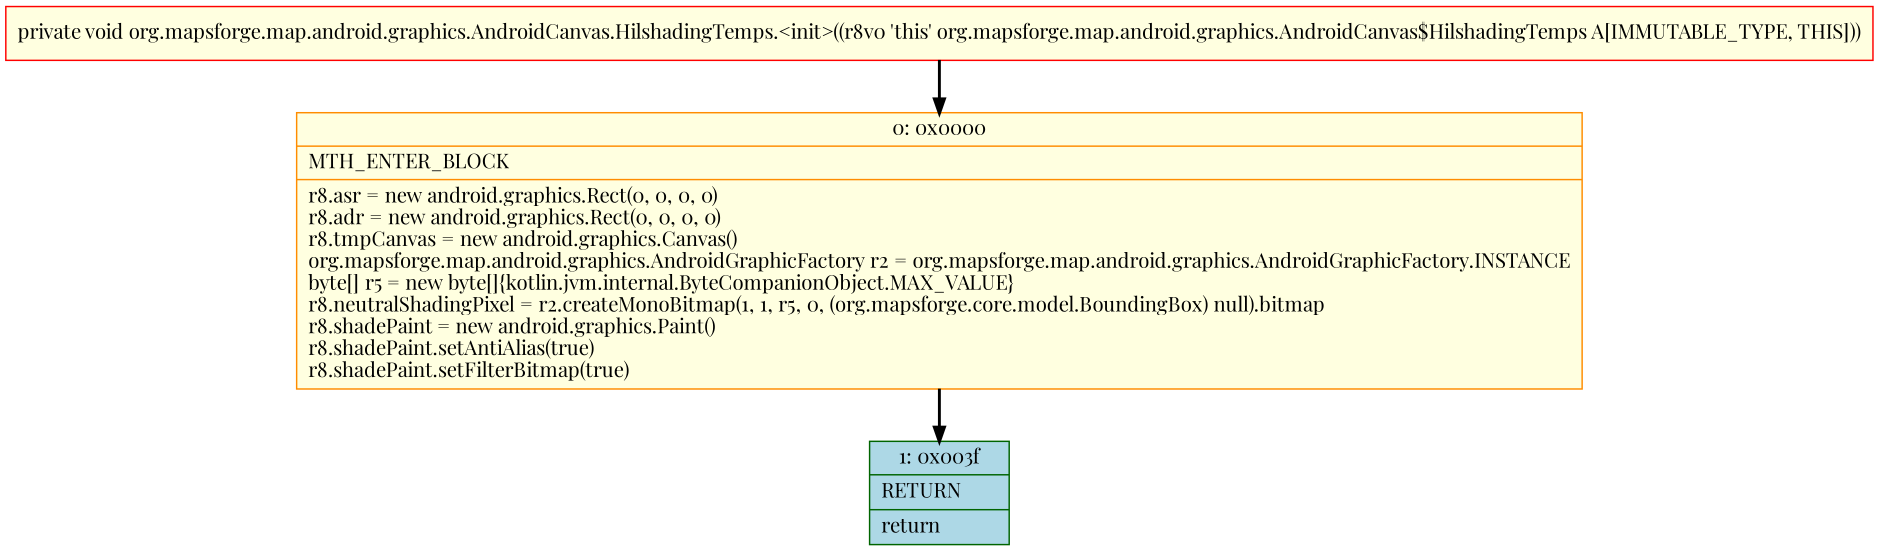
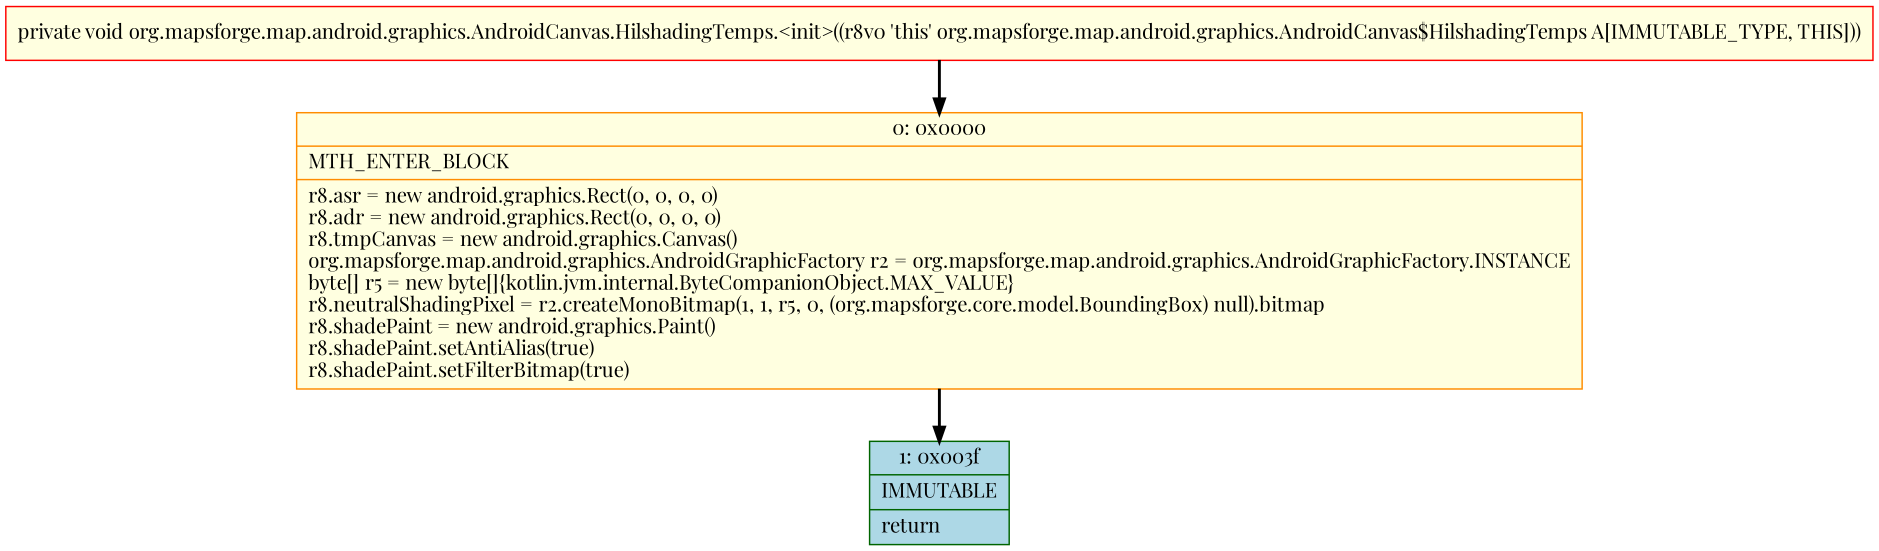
node "1: 0x003f": text "RETURN" -> "IMMUTABLE"
